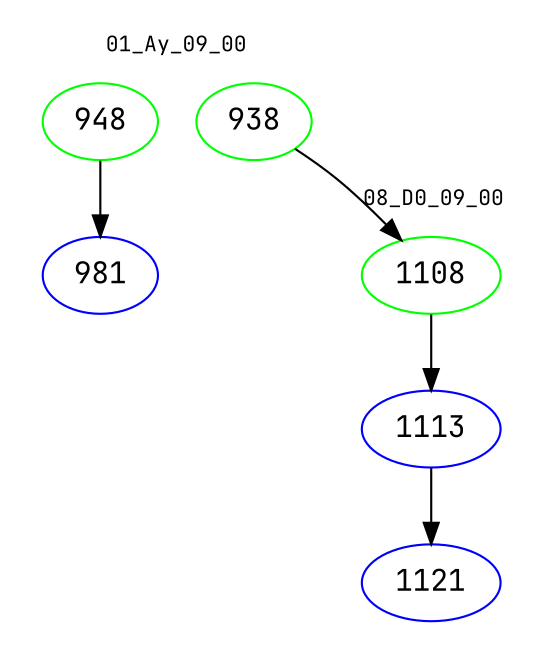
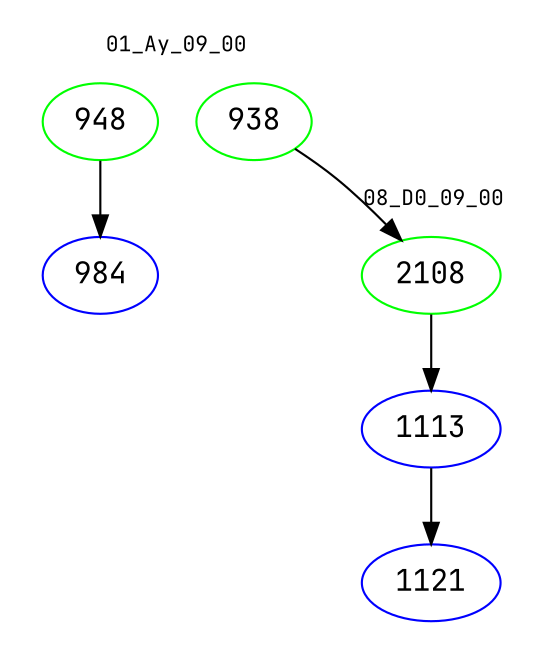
node "981": label "981" -> "984"
node "1108": label "1108" -> "2108"
